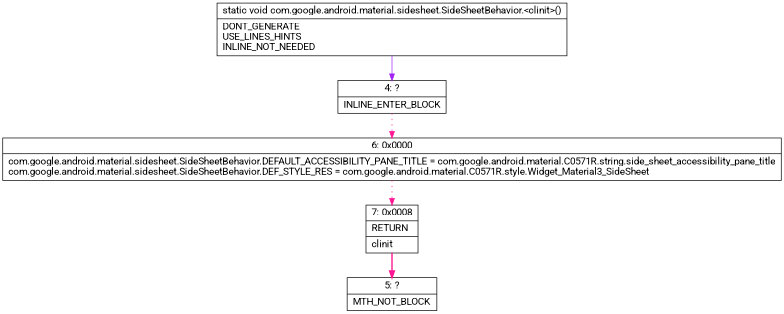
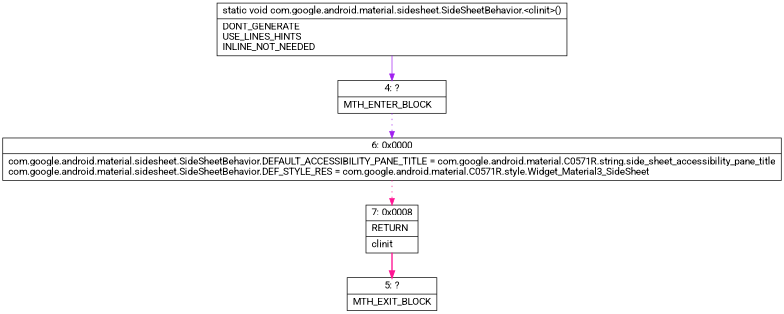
node "4: ?": text "INLINE_ENTER_BLOCK" -> "MTH_ENTER_BLOCK"
edge "4: ?" -> "6: 0x0000": color deeppink -> purple
node "5: ?": text "MTH_NOT_BLOCK" -> "MTH_EXIT_BLOCK"
